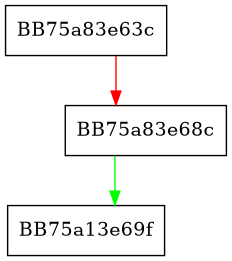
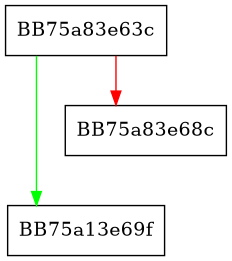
edge "BB75a83e68c" -> "BB75a13e69f": now "BB75a83e63c" -> "BB75a13e69f"
